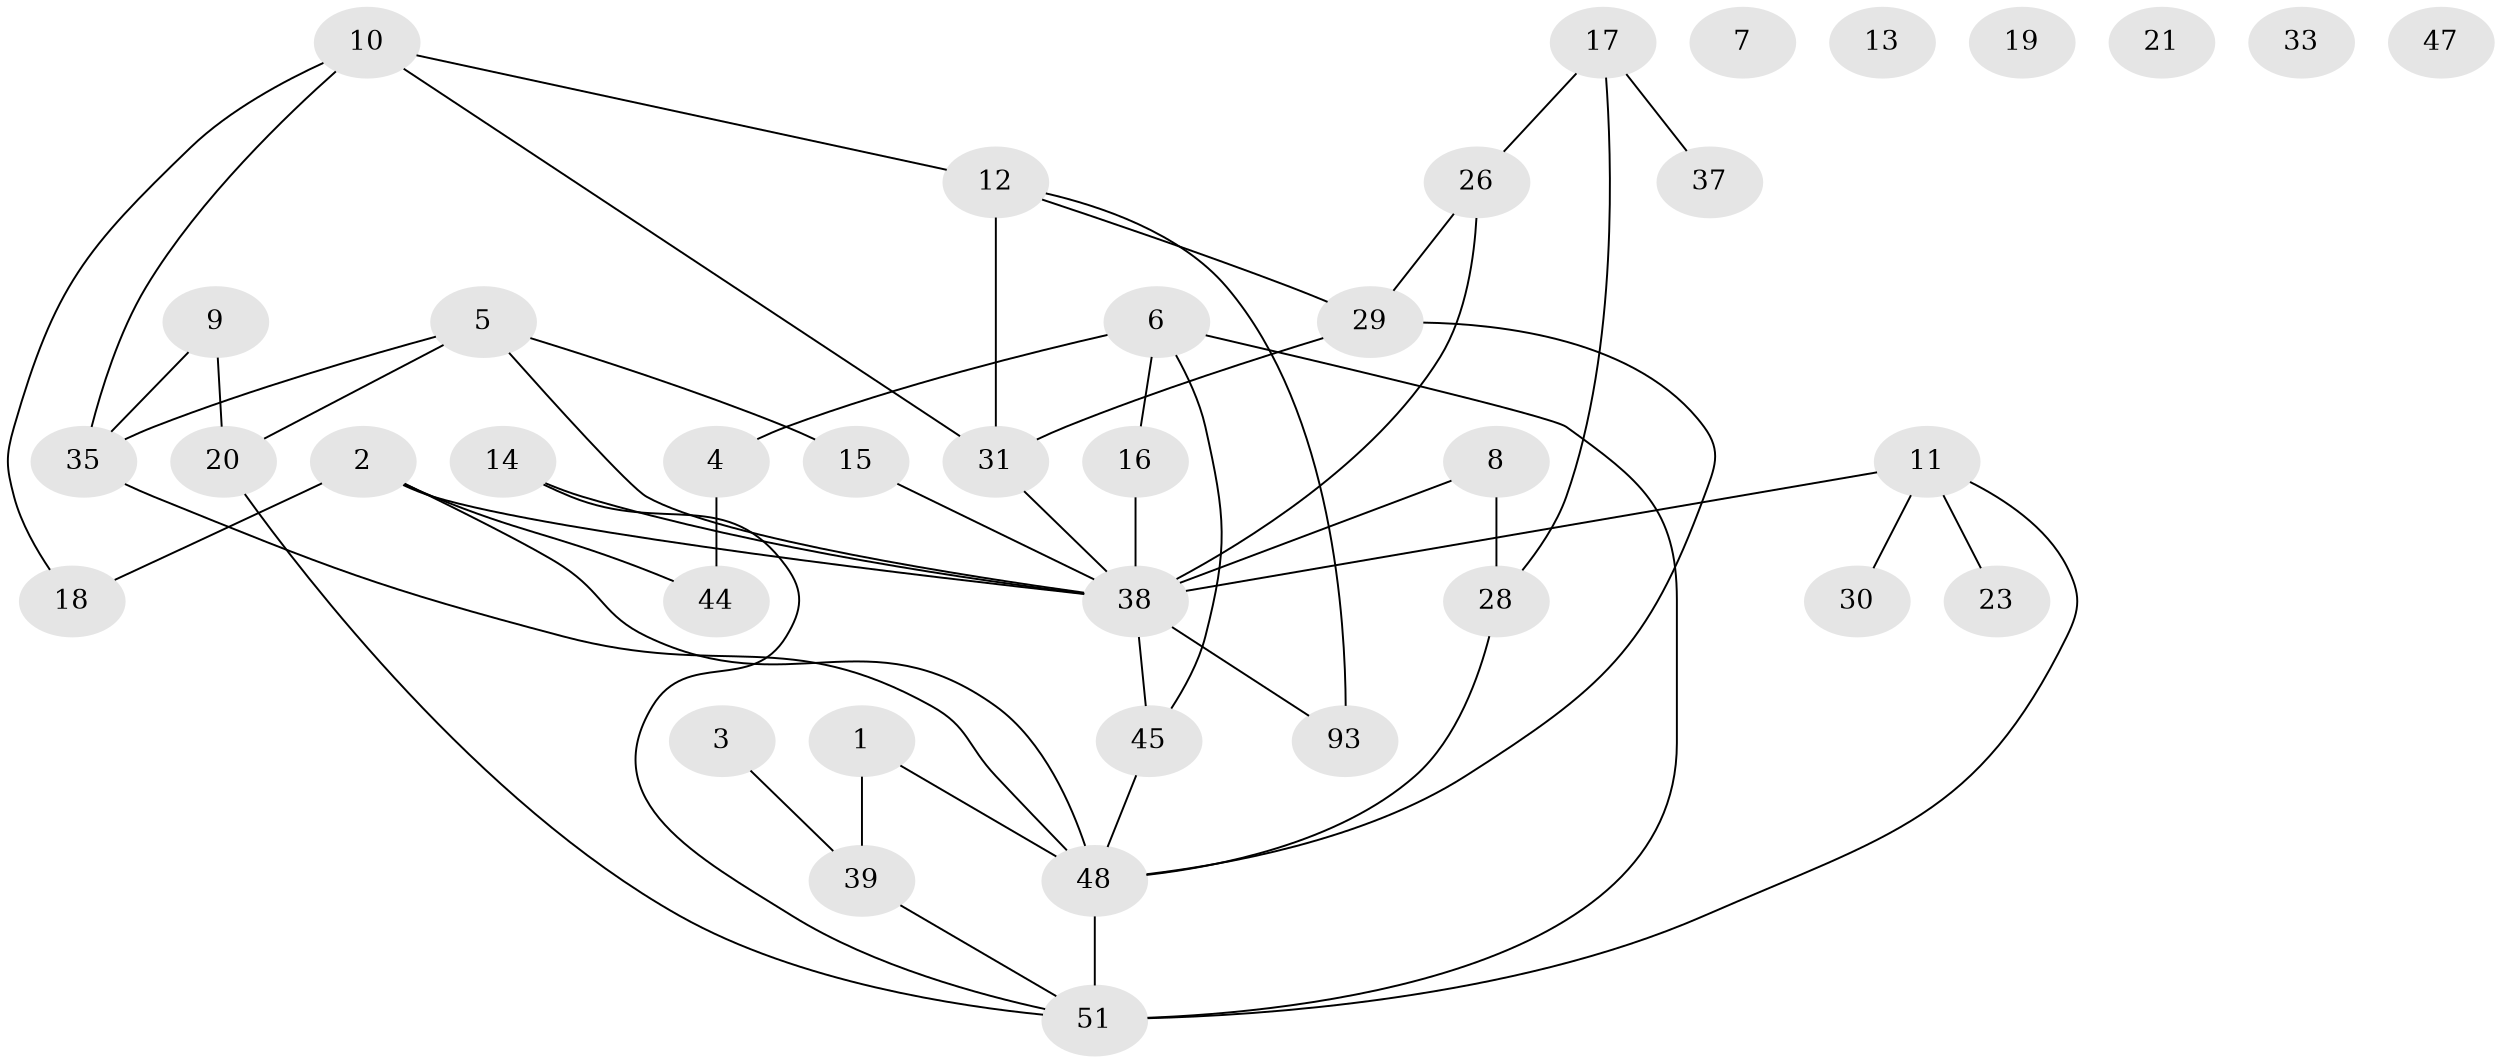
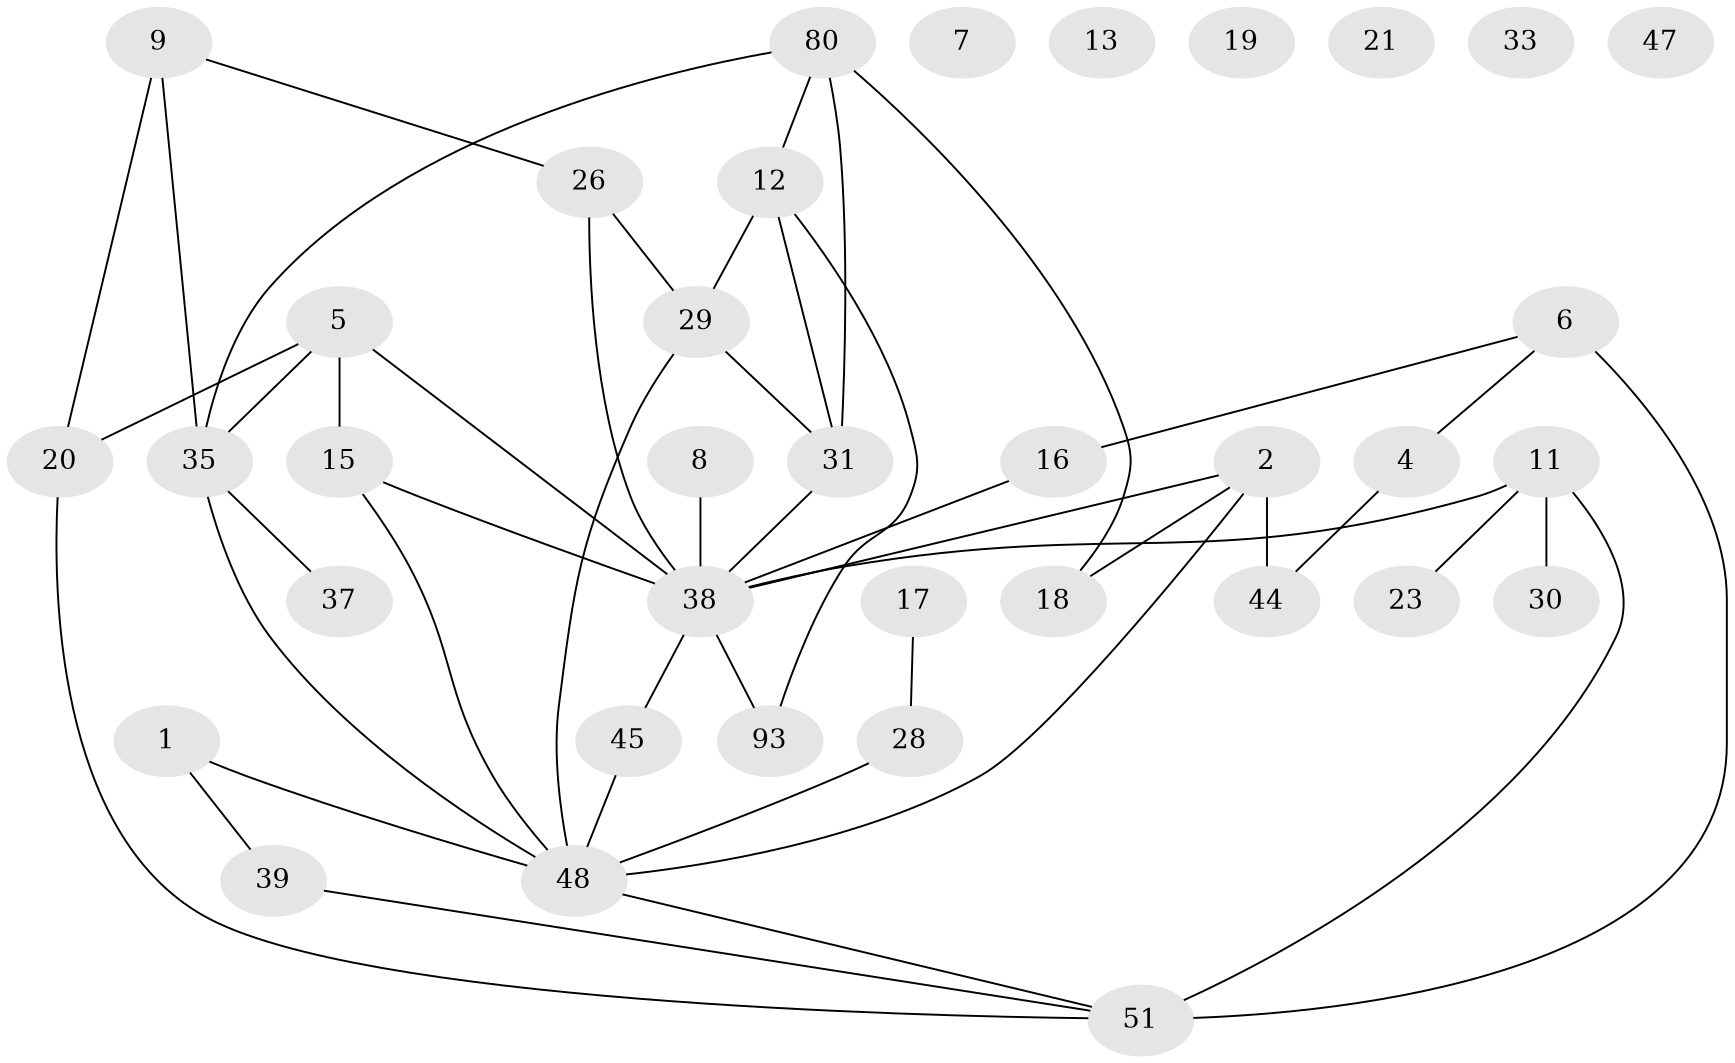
node "10": label "10" -> "80"
edge "17" -- "26": now "9" -- "26"
edge "17" -- "37": now "35" -- "37"
node "14": removed
edge "8" -- "28": removed
edge "6" -- "45": removed
edge "15" -- "48": added
node "3": removed
